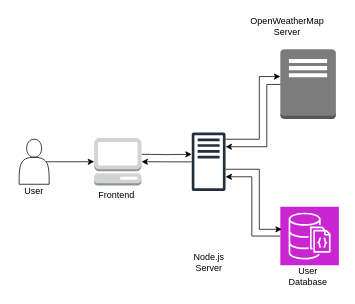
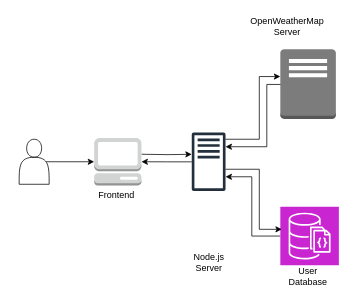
node "User": removed
